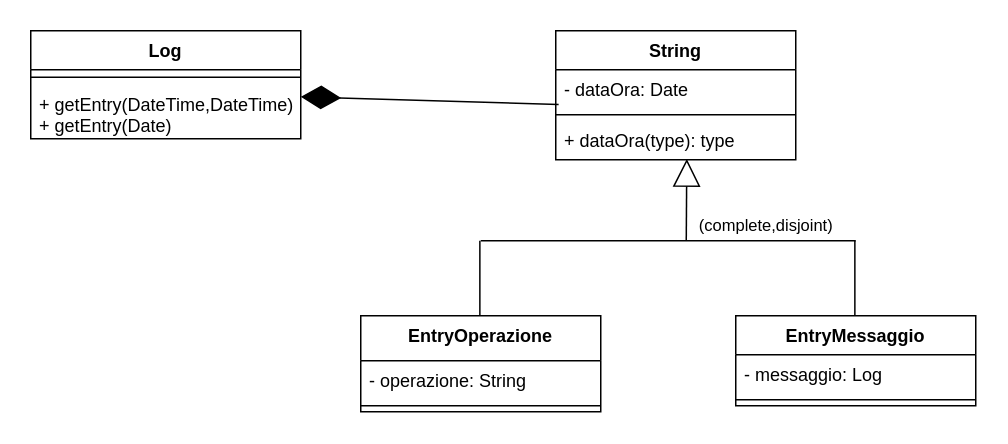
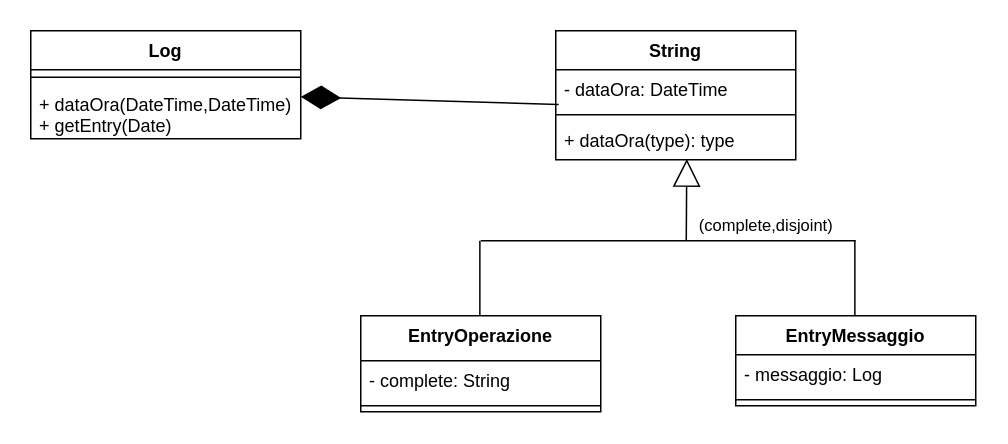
node "- dataOra: Date": label "- dataOra: Date" -> "- dataOra: DateTime"
node "+ getEntry(DateTime,DateTime) + getEntry(Date)": label "+ getEntry(DateTime,DateTime) + getEntry(Date)" -> "+ dataOra(DateTime,DateTime) + getEntry(Date)"
node "- operazione: String": label "- operazione: String" -> "- complete: String"
